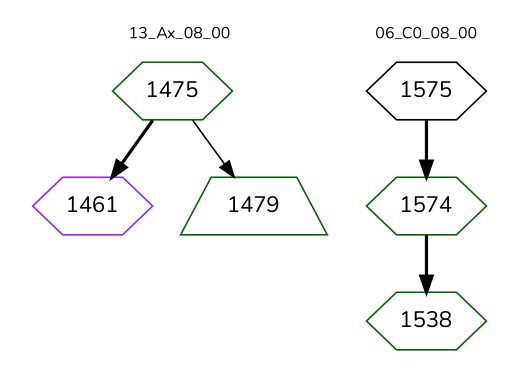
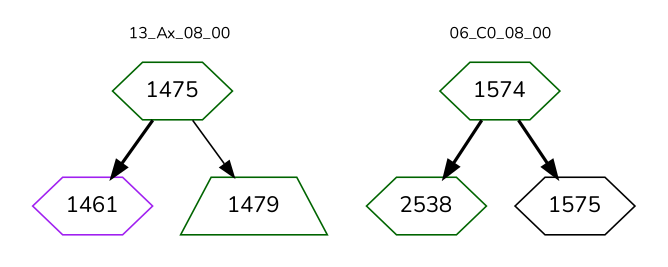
edge "1575" -> "1574": reversed
node "1538": label "1538" -> "2538"
